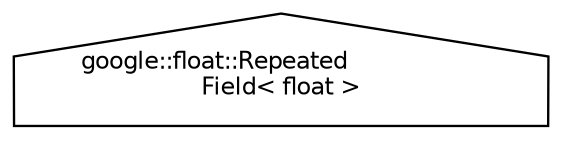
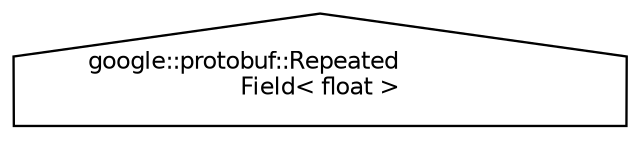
node "google::float::Repeated Field< float >": label "google::float::Repeated Field< float >" -> "google::protobuf::Repeated Field< float >"
